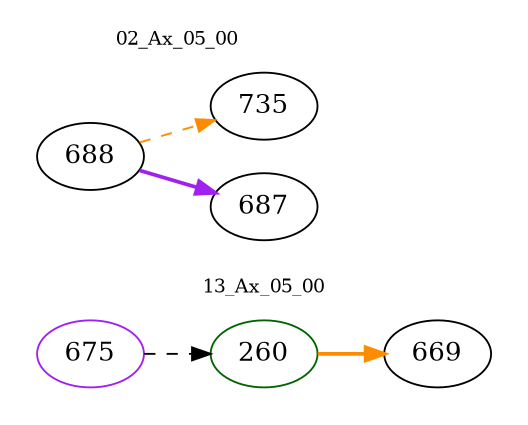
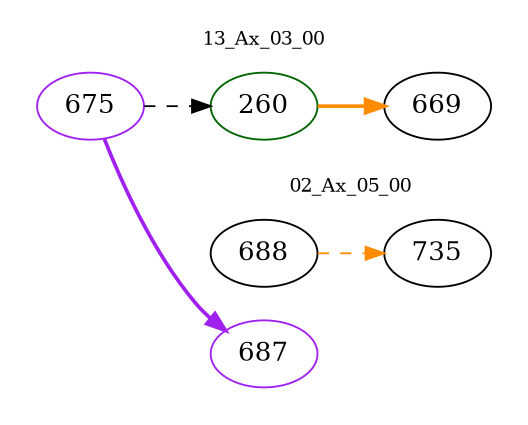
edge "688" -> "687": now "675" -> "687"
node "687": color black -> purple
cluster "13_Ax_05_00": label "13_Ax_05_00" -> "13_Ax_03_00"
